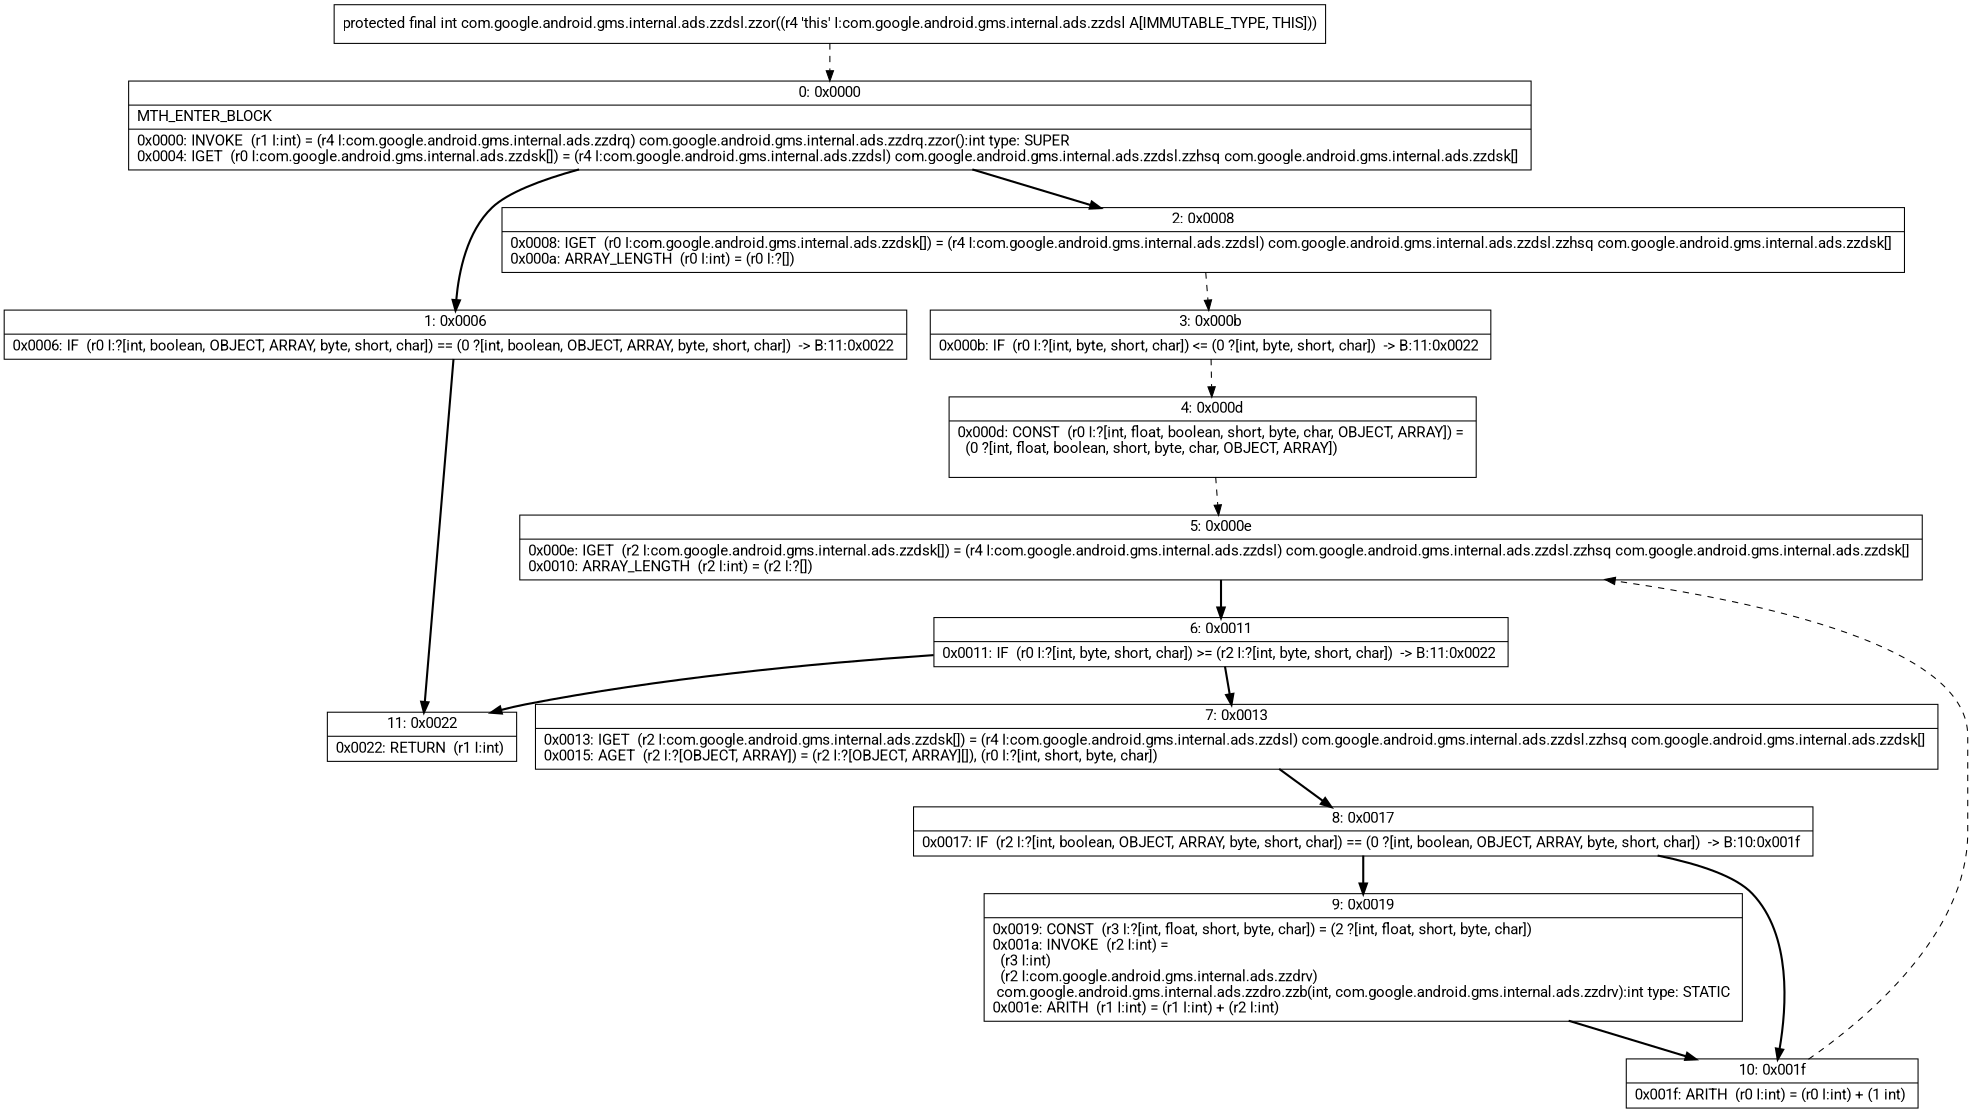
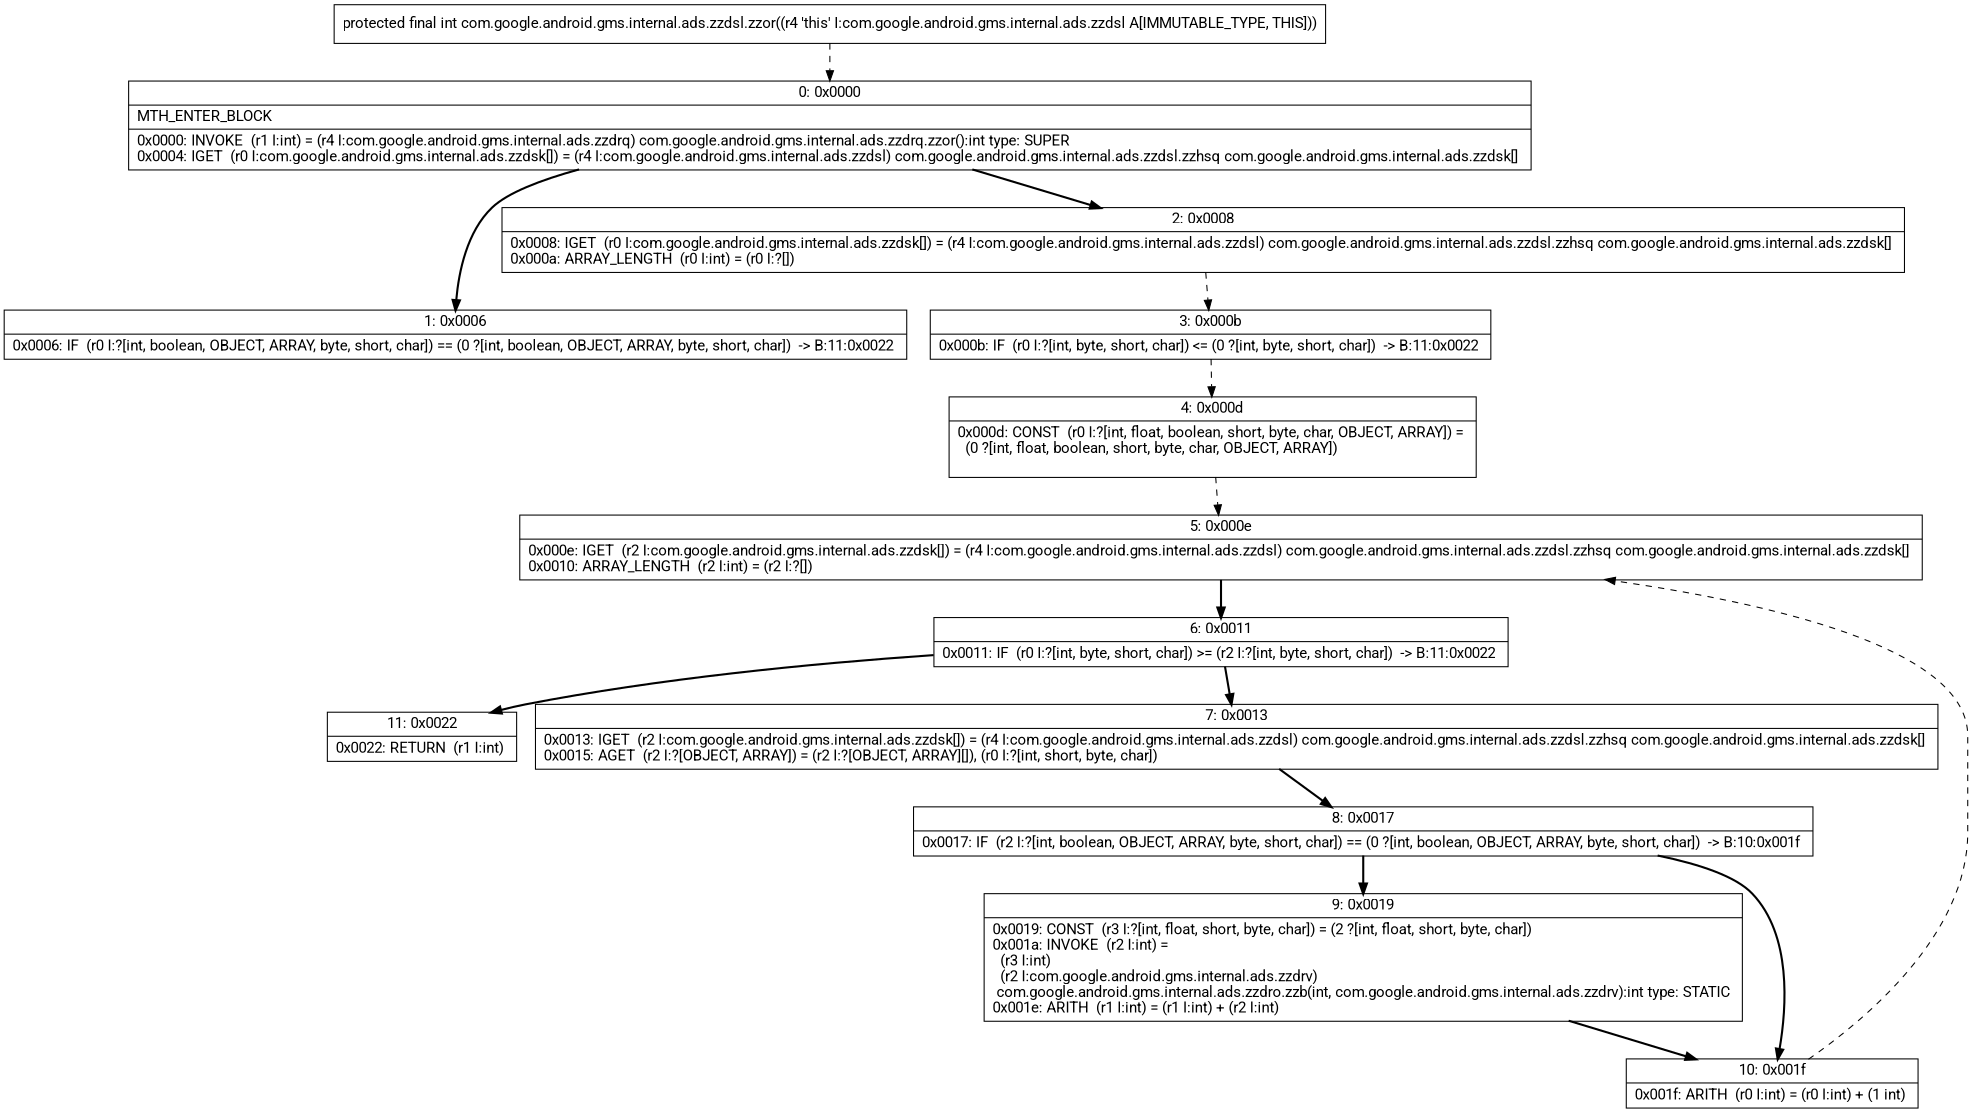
edge "1: 0x0006" -> "11: 0x0022": removed
